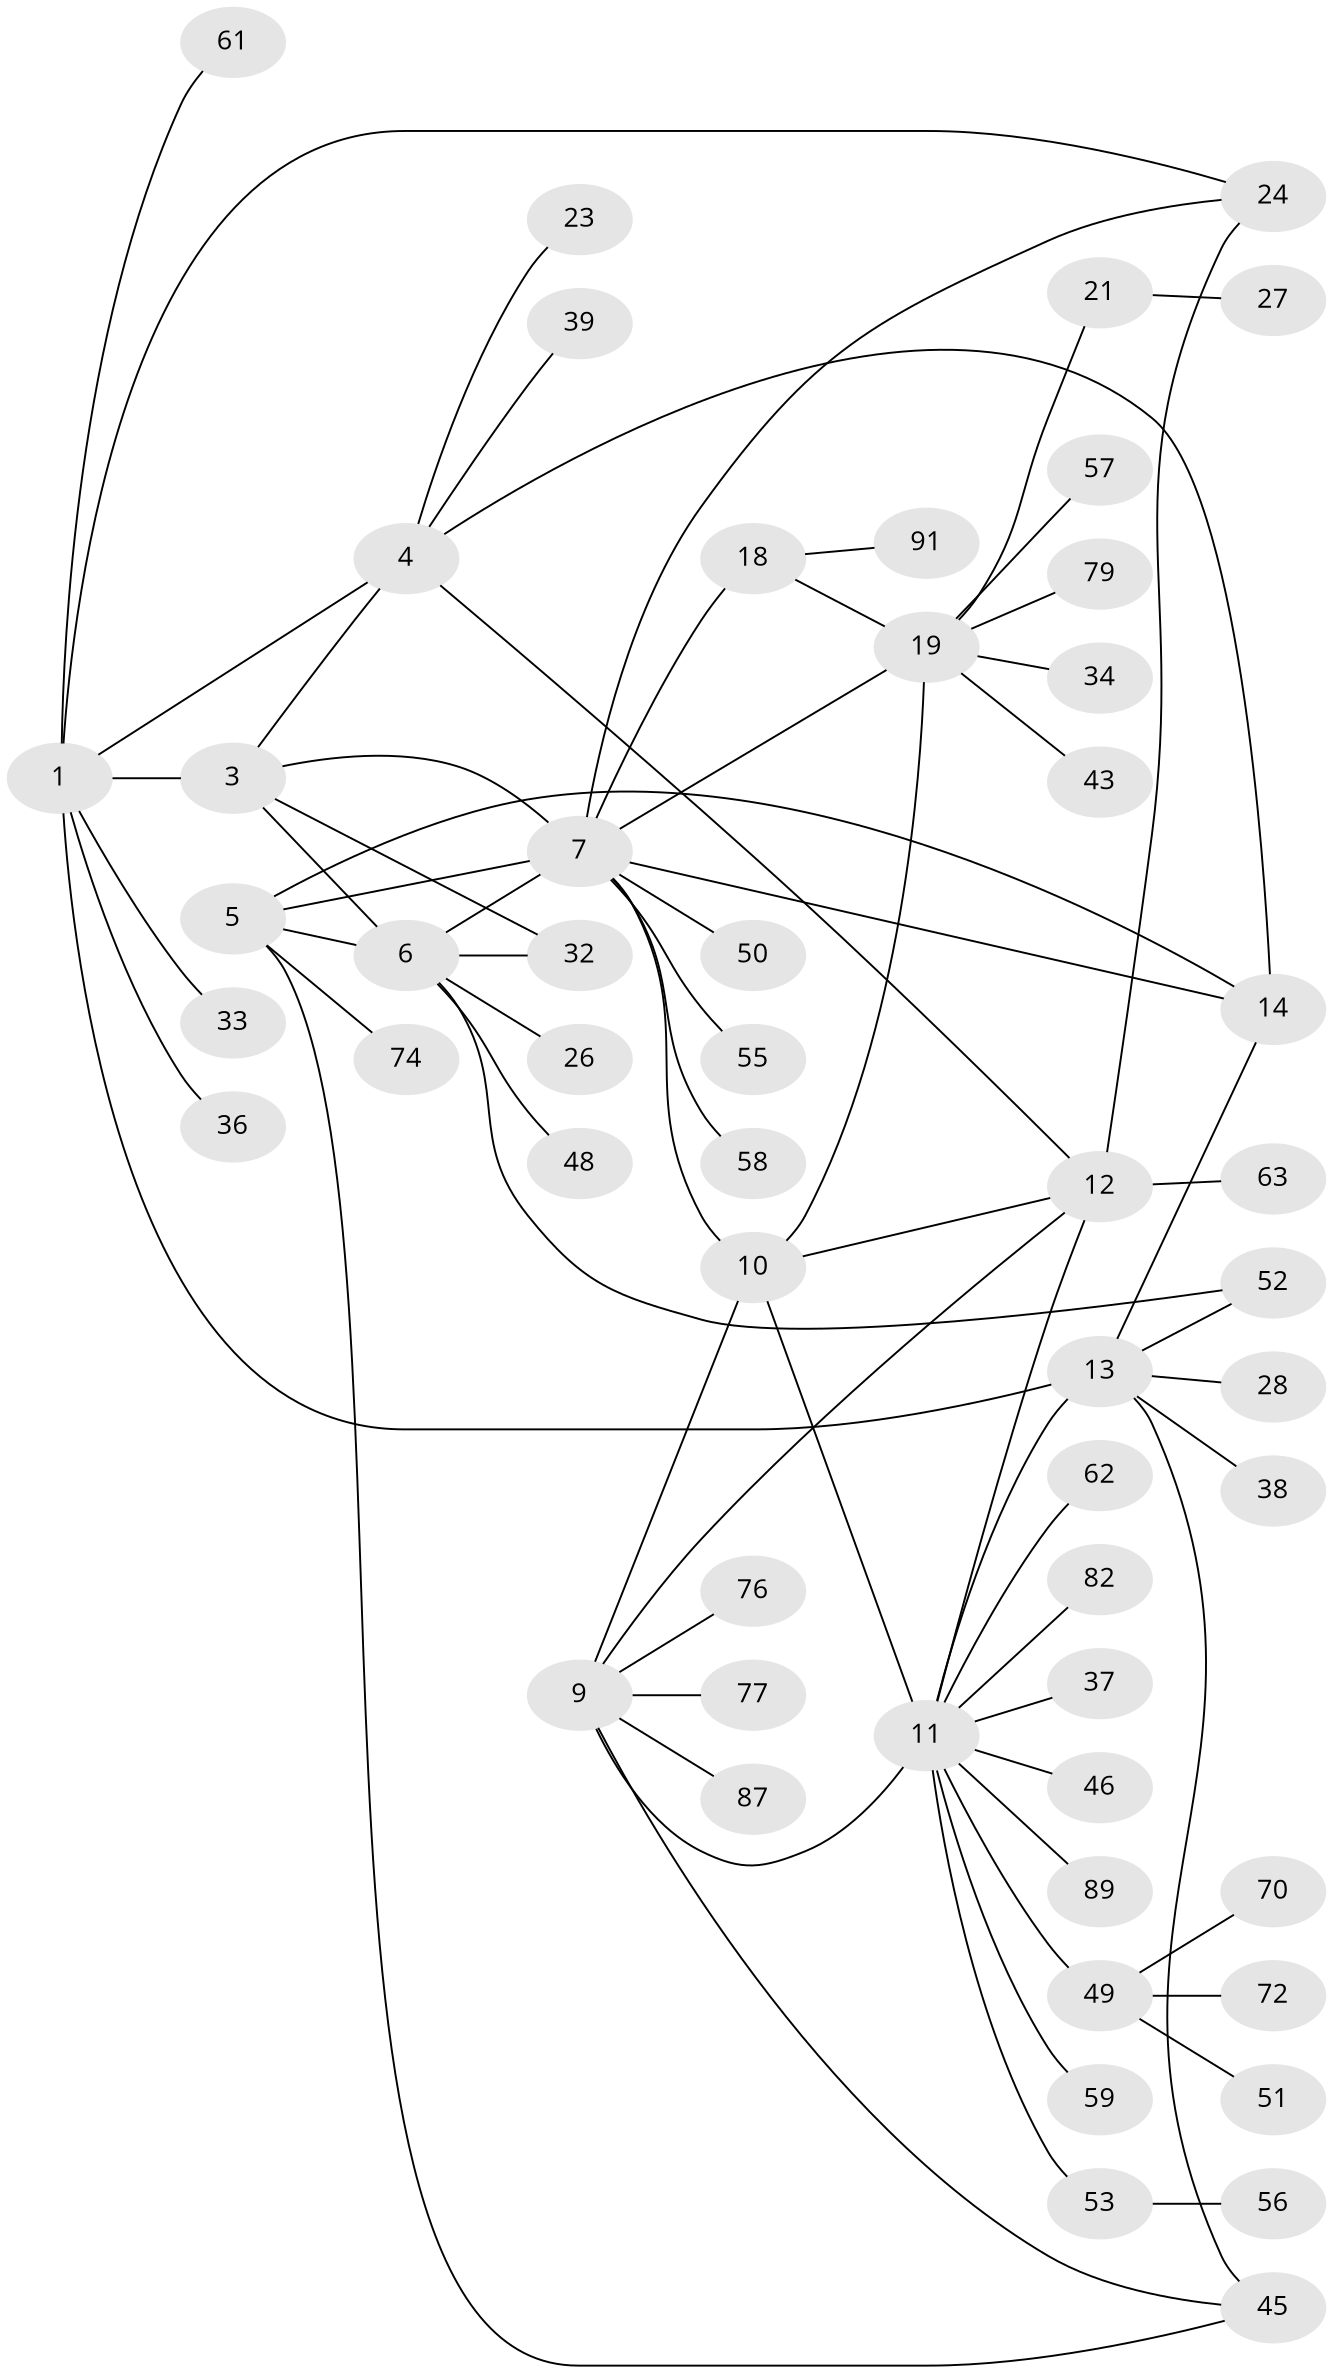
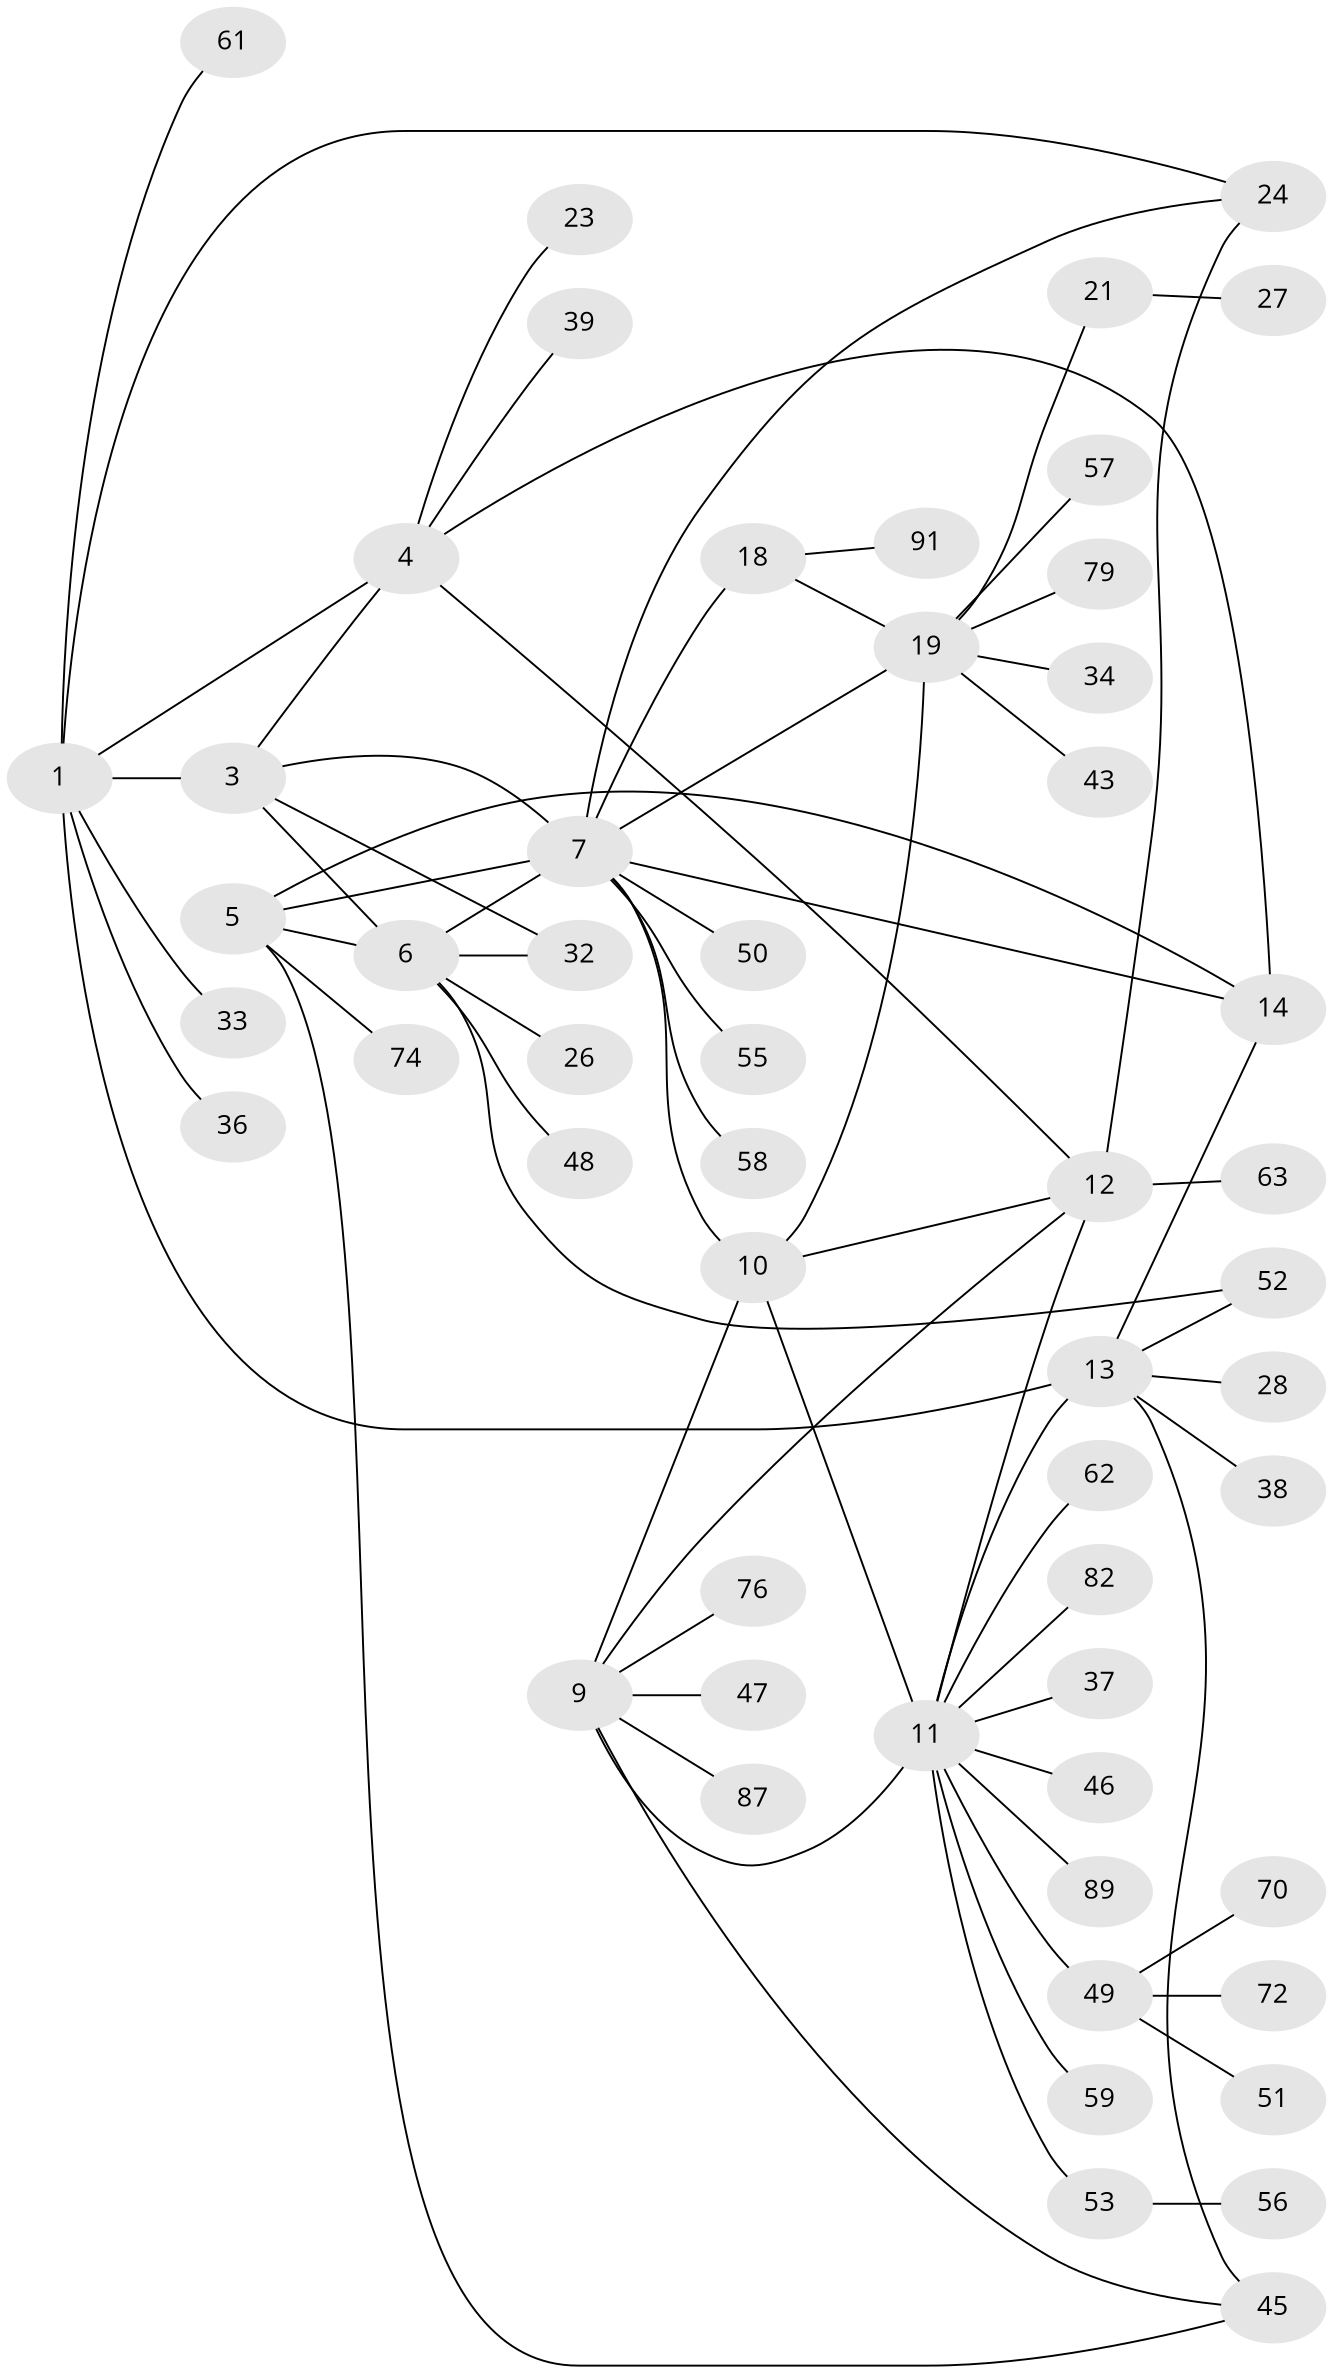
node "77": label "77" -> "47"
